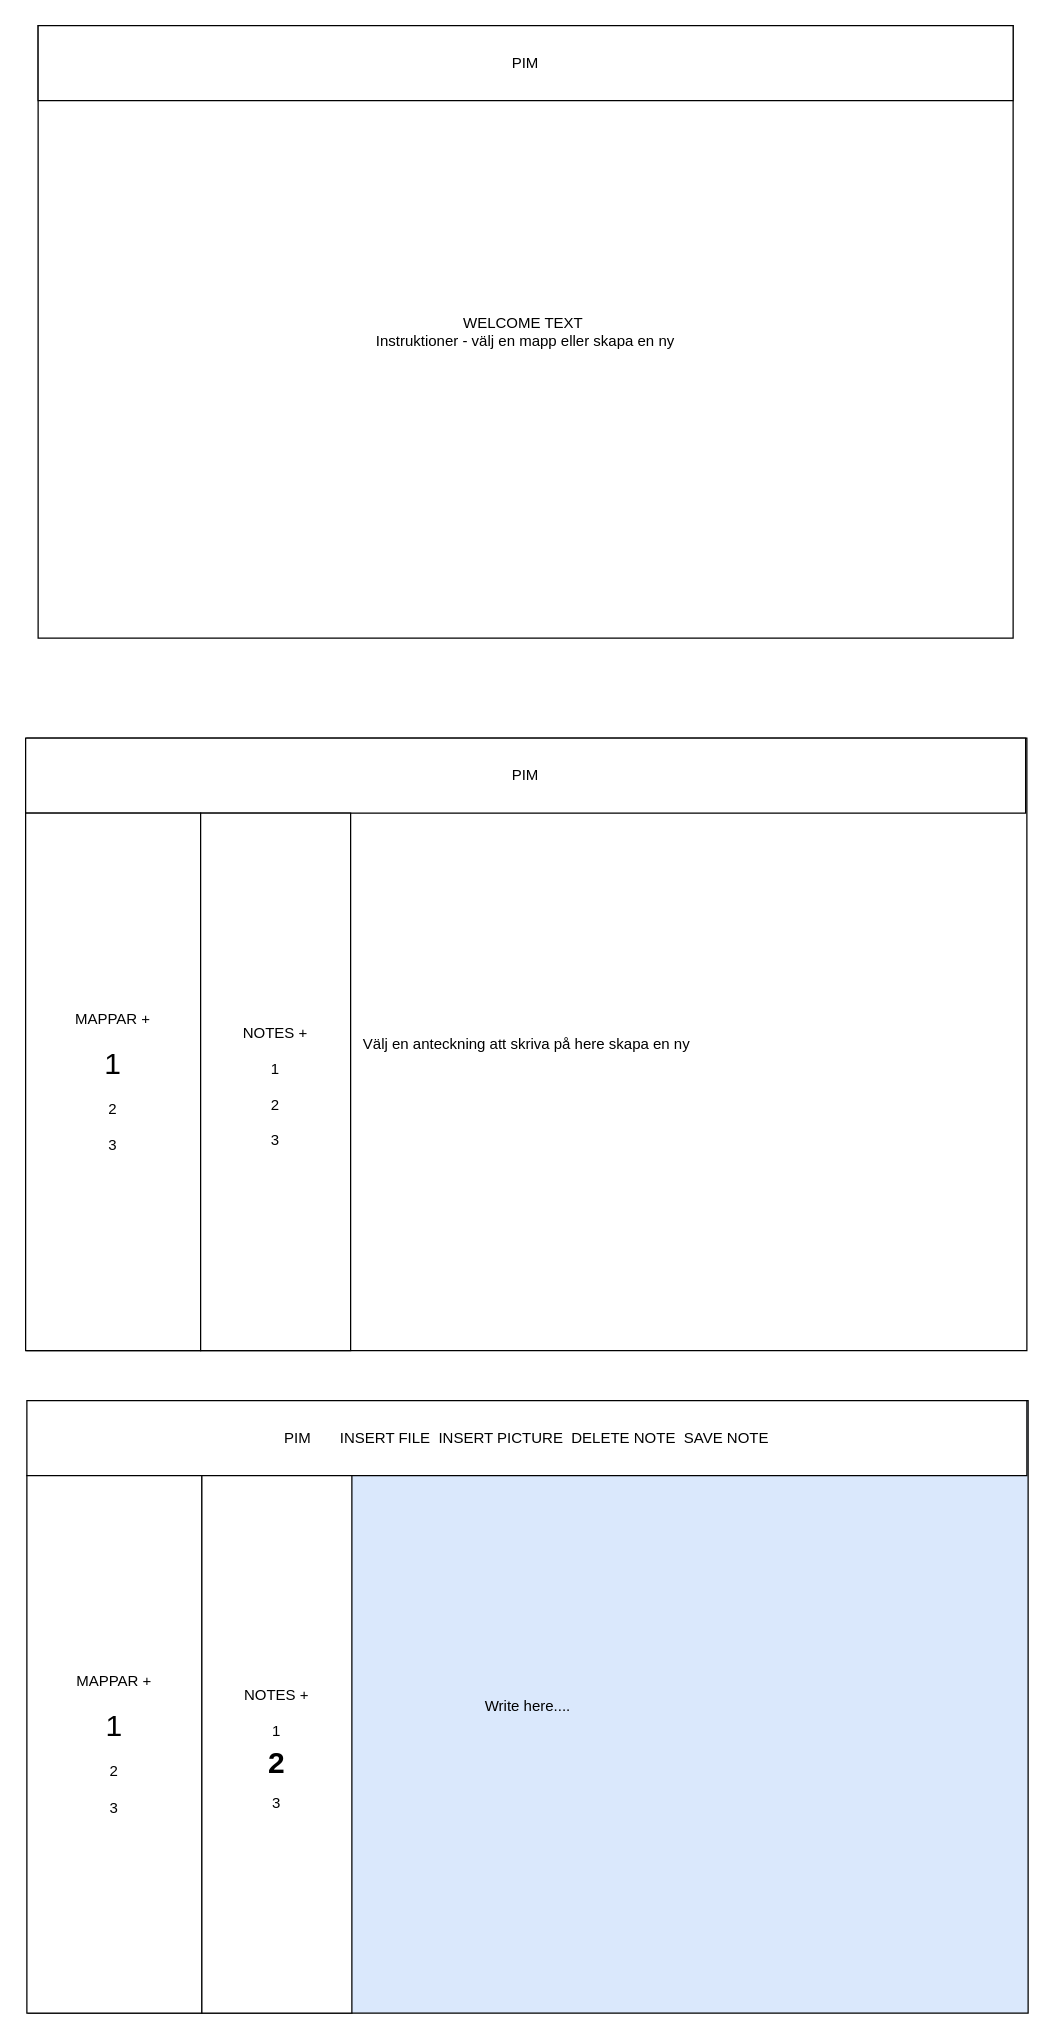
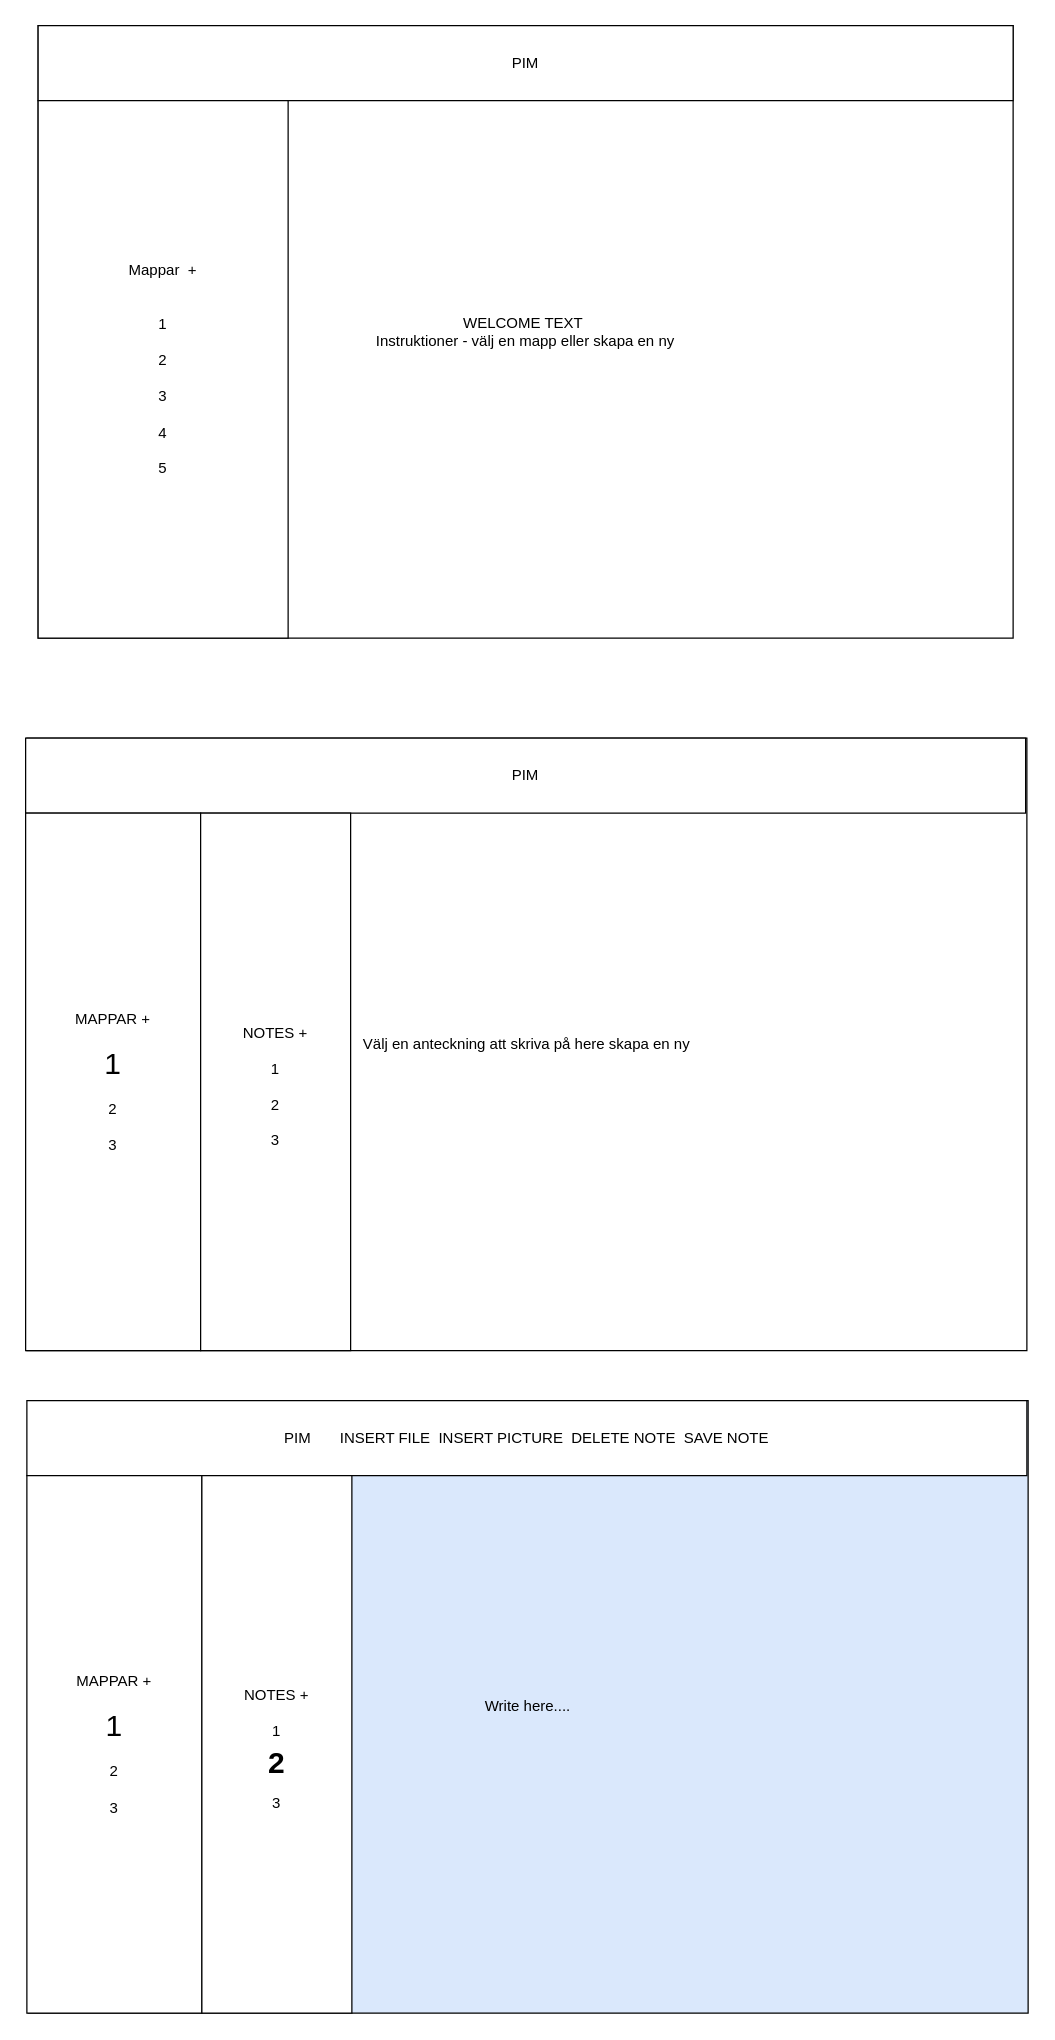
node "Mappar + 1 2 3 4 5": added
